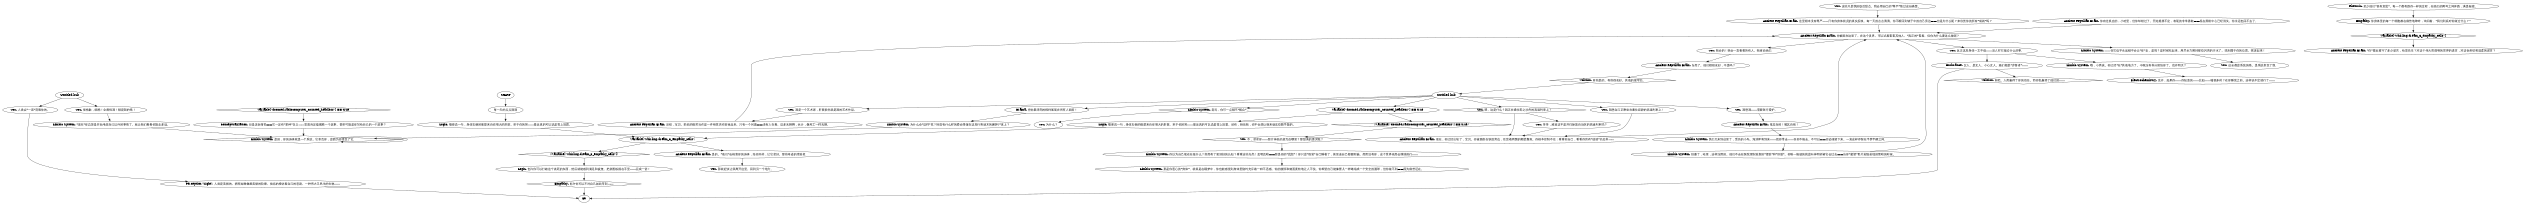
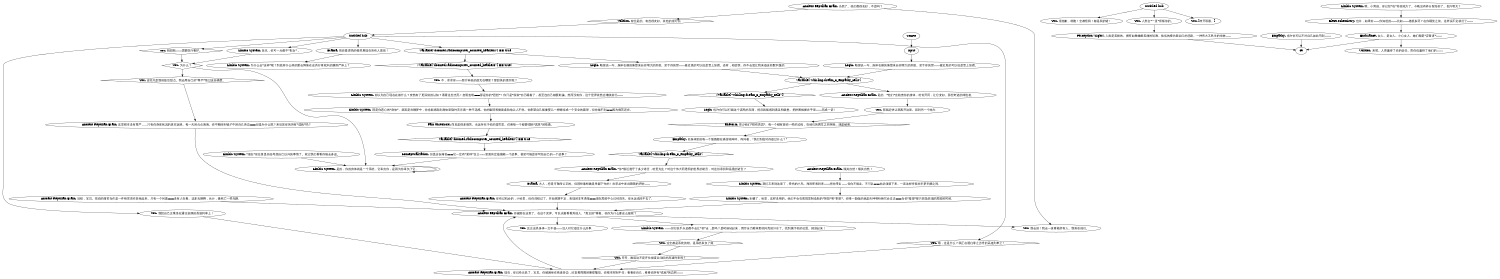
node "You: 这些只是我的饭后甜点。我会用自己的*尊严*熬过这份痛楚。": shape ellipse -> diamond
node "Rhetoric: 至少他们*很有意思*。每一个都有跟你一样的过程，在他们的两耳之间奔跑，满是秘密。": shape ellipse -> diamond
node "You: [睁开双眼。]": added
edge "You: 反正这具身体一文不值……没人对它做过什么好事。" -> "Endurance: 女人。是女人。小心女人。她们都是*弃誓者*……": now "Electrochemistry: 也许，如果你……你知道的……比如……嗑很多药？在你睡觉之前。这样说不定就行了……" -> "Endurance: 女人。是女人。小心女人。她们都是*弃誓者*……"
edge "You: 我会的！我会一直看着所有人。我喜欢他们。" -> "Ancient Reptilian Brain: 当然了。他们都很友好，不是吗？": reversed
edge "You: 反正这具身体一文不值……没人对它做过什么好事。" -> "Limbic System: 哦，小男孩。你已经*在*其他地方了。今晚没有养分留给你了。也许明天？": removed
node "You: 这全都是系统的错。是系统辜负了我。": shape ellipse -> diamond
edge "You: 为什么？" -> "You: 这些只是我的饭后甜点。我会用自己的*尊严*熬过这份痛楚。": added
node "Volition: 来吧。人类赢得了你的信任。而你也赢得了他们的……": shape diamond -> ellipse
node "每一天的点点滴滴": label "每一天的点点滴滴" -> "input"
node "You: 我是一个艺术家，肝脏损伤就是我的艺术作品。": removed
node "Limbic System: 老兄，你可一点都不*配合* 。": shape diamond -> ellipse
node "You: 我想我……需要医疗看护。": shape ellipse -> diamond
edge "You: 很抱歉，细胞！全都怪我！都是我的错！" -> "Limbic System: *现在*你总算是开始考虑自己以外的事情了。就让我们看看你能走多远。": removed
edge "You: 我想我……需要医疗看护。" -> "Ancient Reptilian Brain: 顺其自然！顺其自然！": now "You: 我想我……需要医疗看护。" -> "You: 为什么？"
edge "You: 那就赶快让我离开这里。回到另一个地方。" -> "Rhetoric: 至少他们*很有意思*。每一个都有跟你一样的过程，在他们的两耳之间奔跑，满是秘密。": added
edge "You: 喂，这是什么？我正在通往零之沙舟的高速列車上！" -> "You: 等等，难道这不是开往操蛋自治区的高速列車吗？": now "You: 这全都是系统的错。是系统辜负了我。" -> "You: 等等，难道这不是开往操蛋自治区的高速列車吗？"
node "Pain Threshold: 而且是很多痛苦。永远存在于你的器官里。仿佛每一个都要唱响*恶意*的歌曲。": added
node "You: 为什么？": shape ellipse -> diamond
node "You: 等等，难道这不是开往操蛋自治区的高速列車吗？": shape ellipse -> diamond
edge "Limbic System: 为什么会*这样*呢？到底有什么样的爱会降落在这具行将就木的臃肿尸体上？" -> "Limbic System: 是的，你的身体就是一个系统，它辜负你，是因为你辜负了它。": now "You: 为什么？" -> "Limbic System: 是的，你的身体就是一个系统，它辜负你，是因为你辜负了它。"
node "Limbic System: 是的，你的身体就是一个系统，它辜负你，是因为你辜负了它。": shape diamond -> ellipse
node "You: 不，求求你……那片神圣的虚无在哪里？那甜美的湮灭呢？": shape diamond -> ellipse
edge "Logic: 也许你可以打破这个该死的东西，然后就能感到满足和疲惫。把拼图板握在手里……完成一切！" -> "Empathy: 也许你可以不对自己如此苛刻……": removed
node "Empathy: 也许你可以不对自己如此苛刻……": shape diamond -> ellipse
node "Drama: 大人，您是可敬而公正的。但那些毒蛇确是卑鄙下作的！在草丛中发出嘶嘶的声响……": added
node "59": label "59" -> "49"
